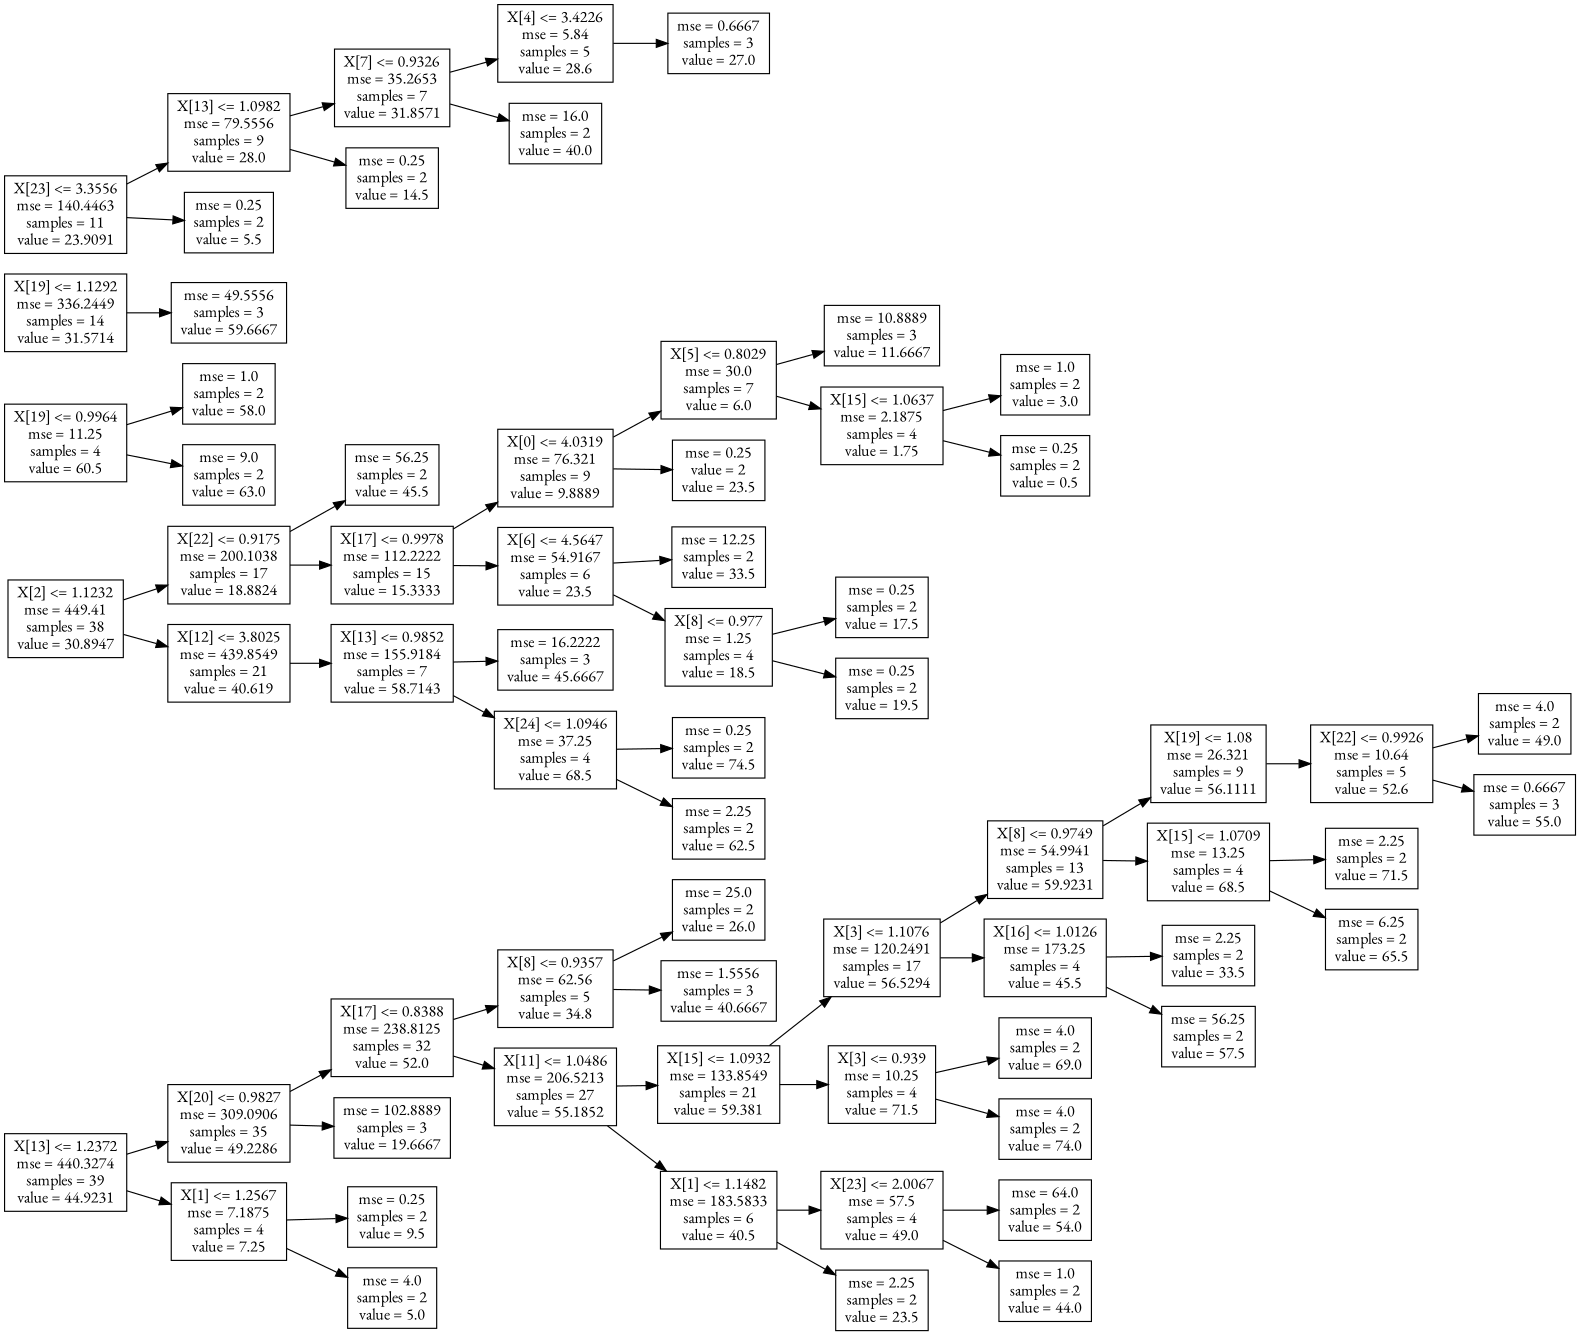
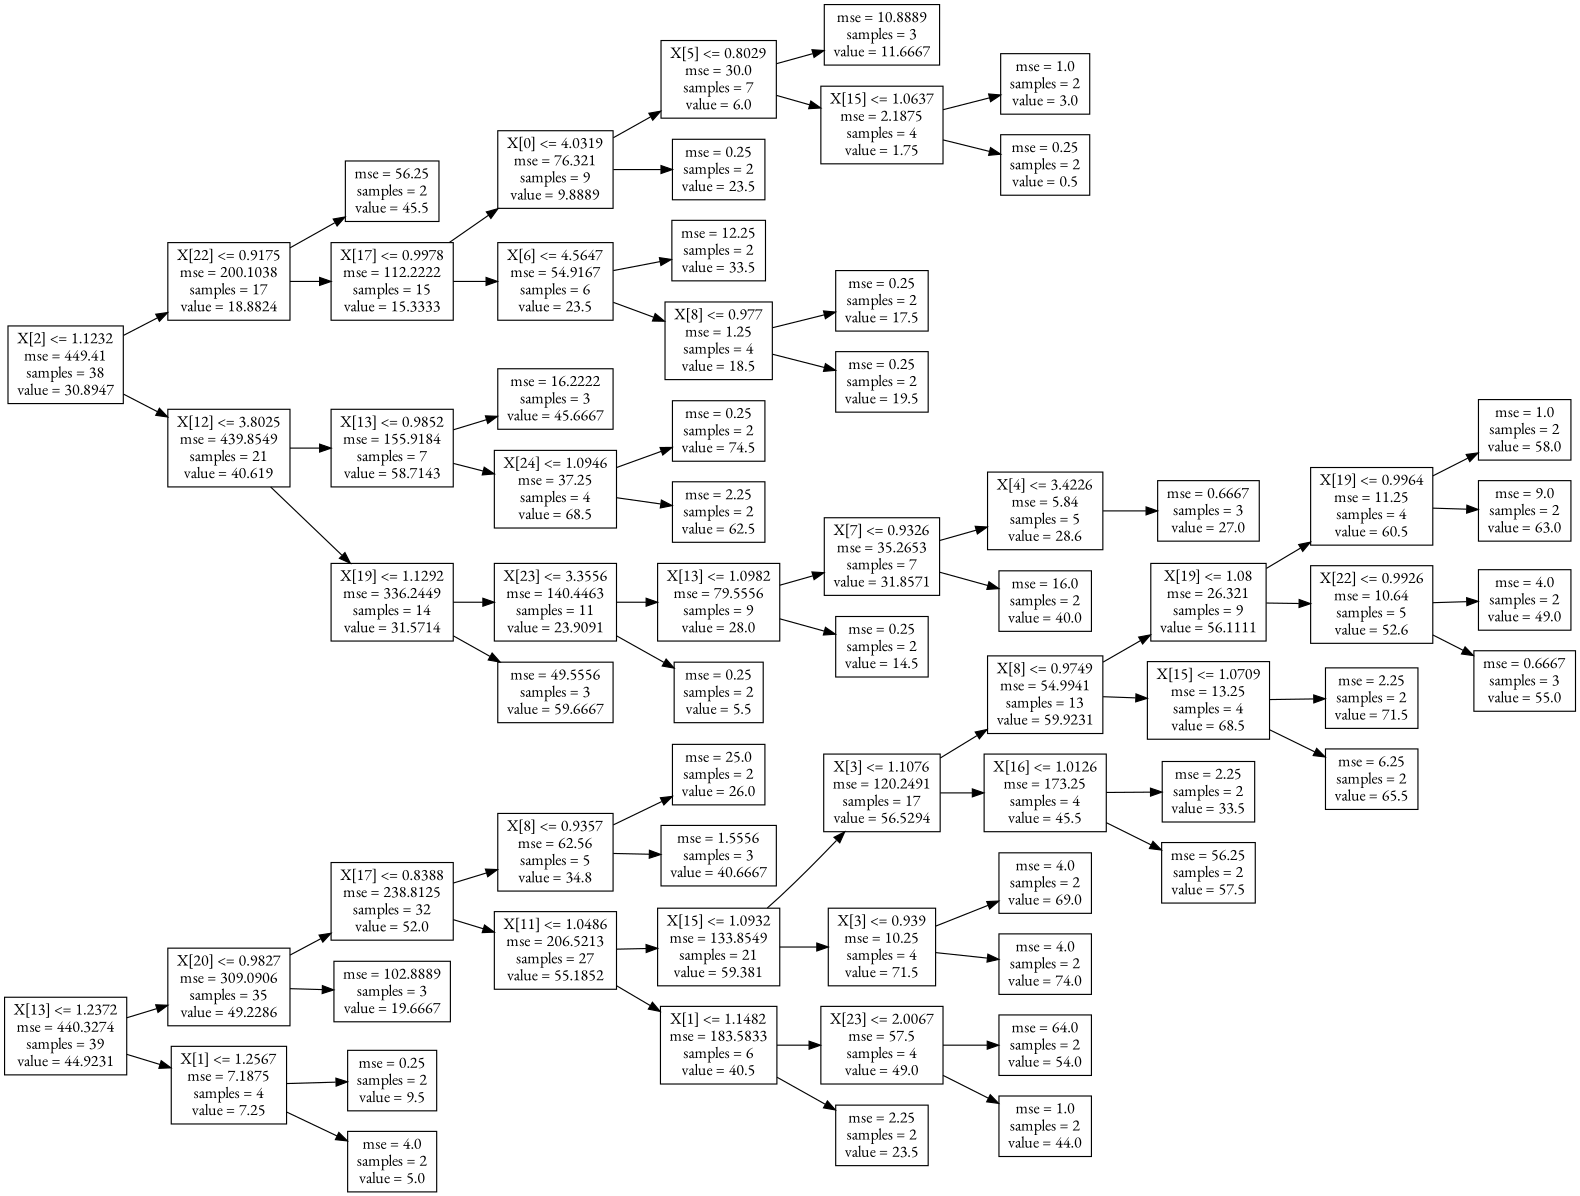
node "mse = 0.25 value = 2 value = 23.5": label "mse = 0.25 value = 2 value = 23.5" -> "mse = 0.25 samples = 2 value = 23.5"
edge "X[12] <= 3.8025 mse = 439.8549 samples = 21 value = 40.619" -> "X[19] <= 1.1292 mse = 336.2449 samples = 14 value = 31.5714": added
edge "X[19] <= 1.08 mse = 26.321 samples = 9 value = 56.1111" -> "X[19] <= 0.9964 mse = 11.25 samples = 4 value = 60.5": added
edge "X[19] <= 1.1292 mse = 336.2449 samples = 14 value = 31.5714" -> "X[23] <= 3.3556 mse = 140.4463 samples = 11 value = 23.9091": added
